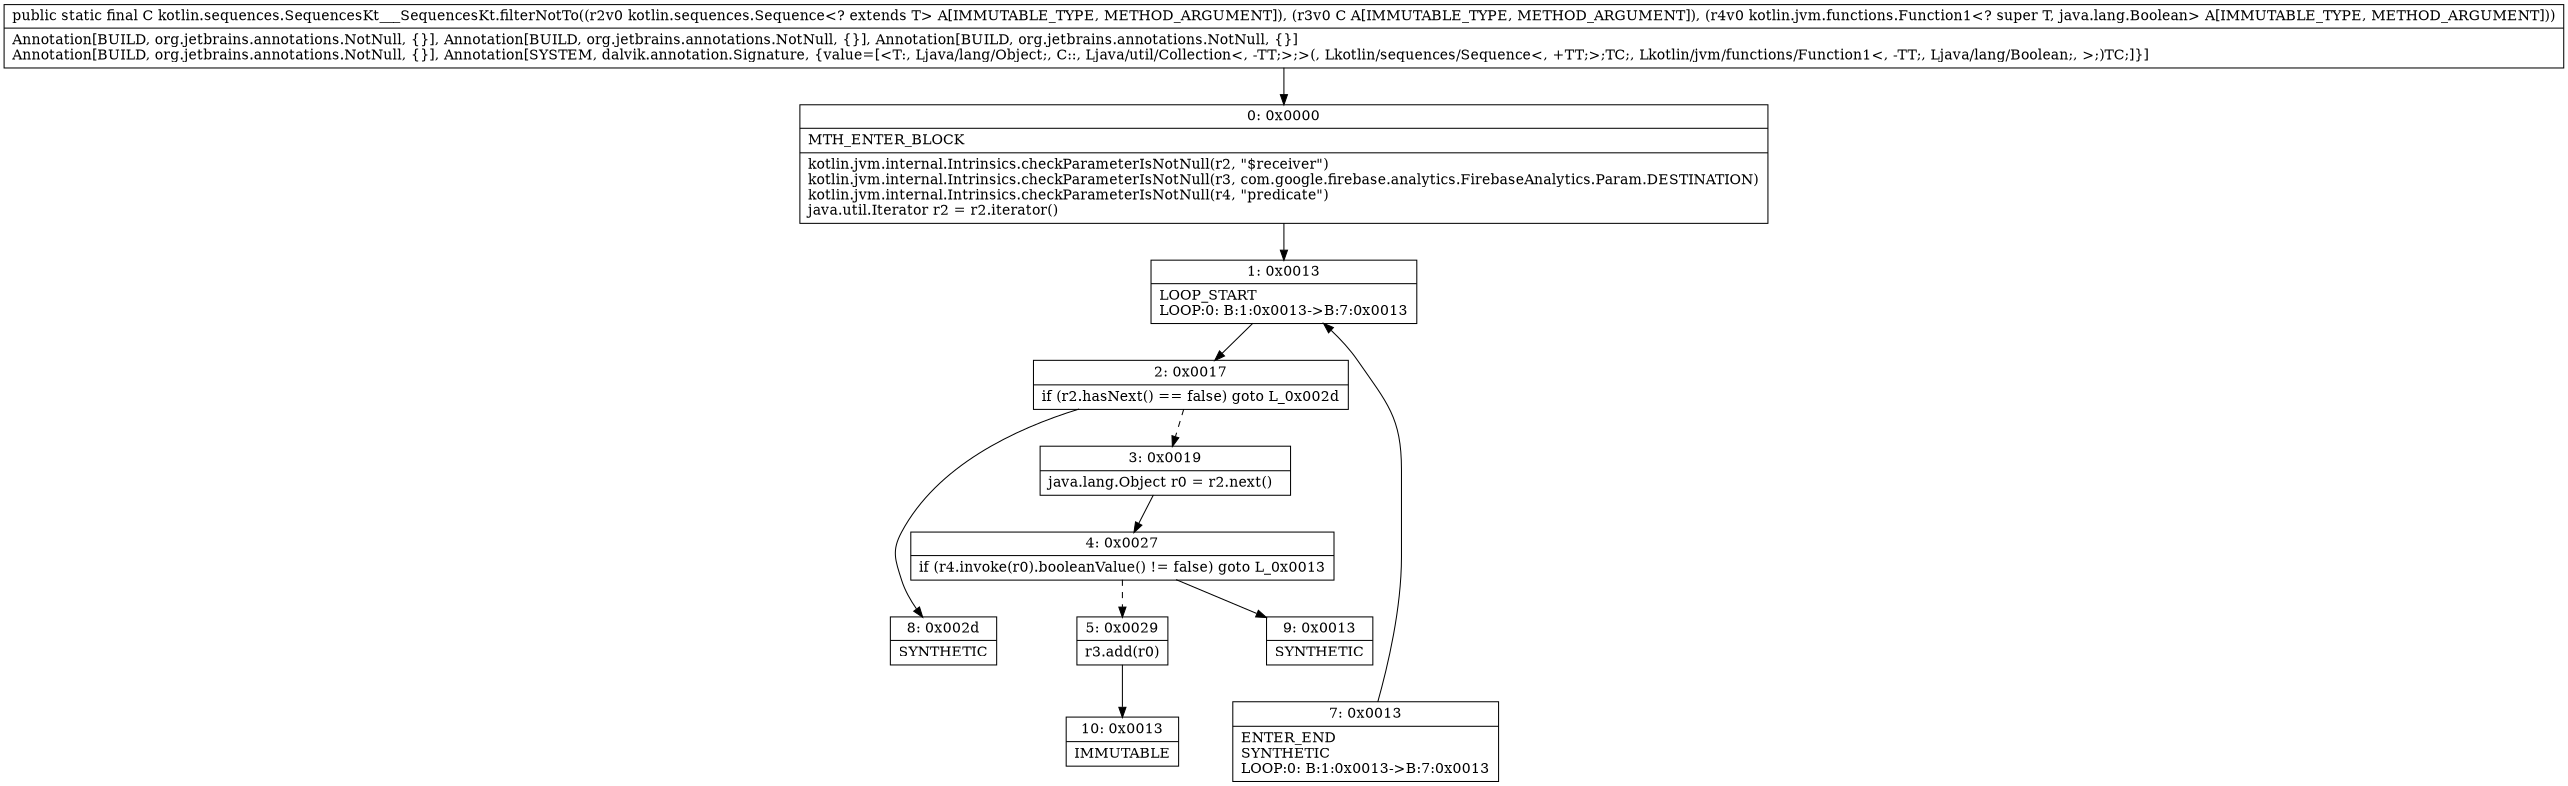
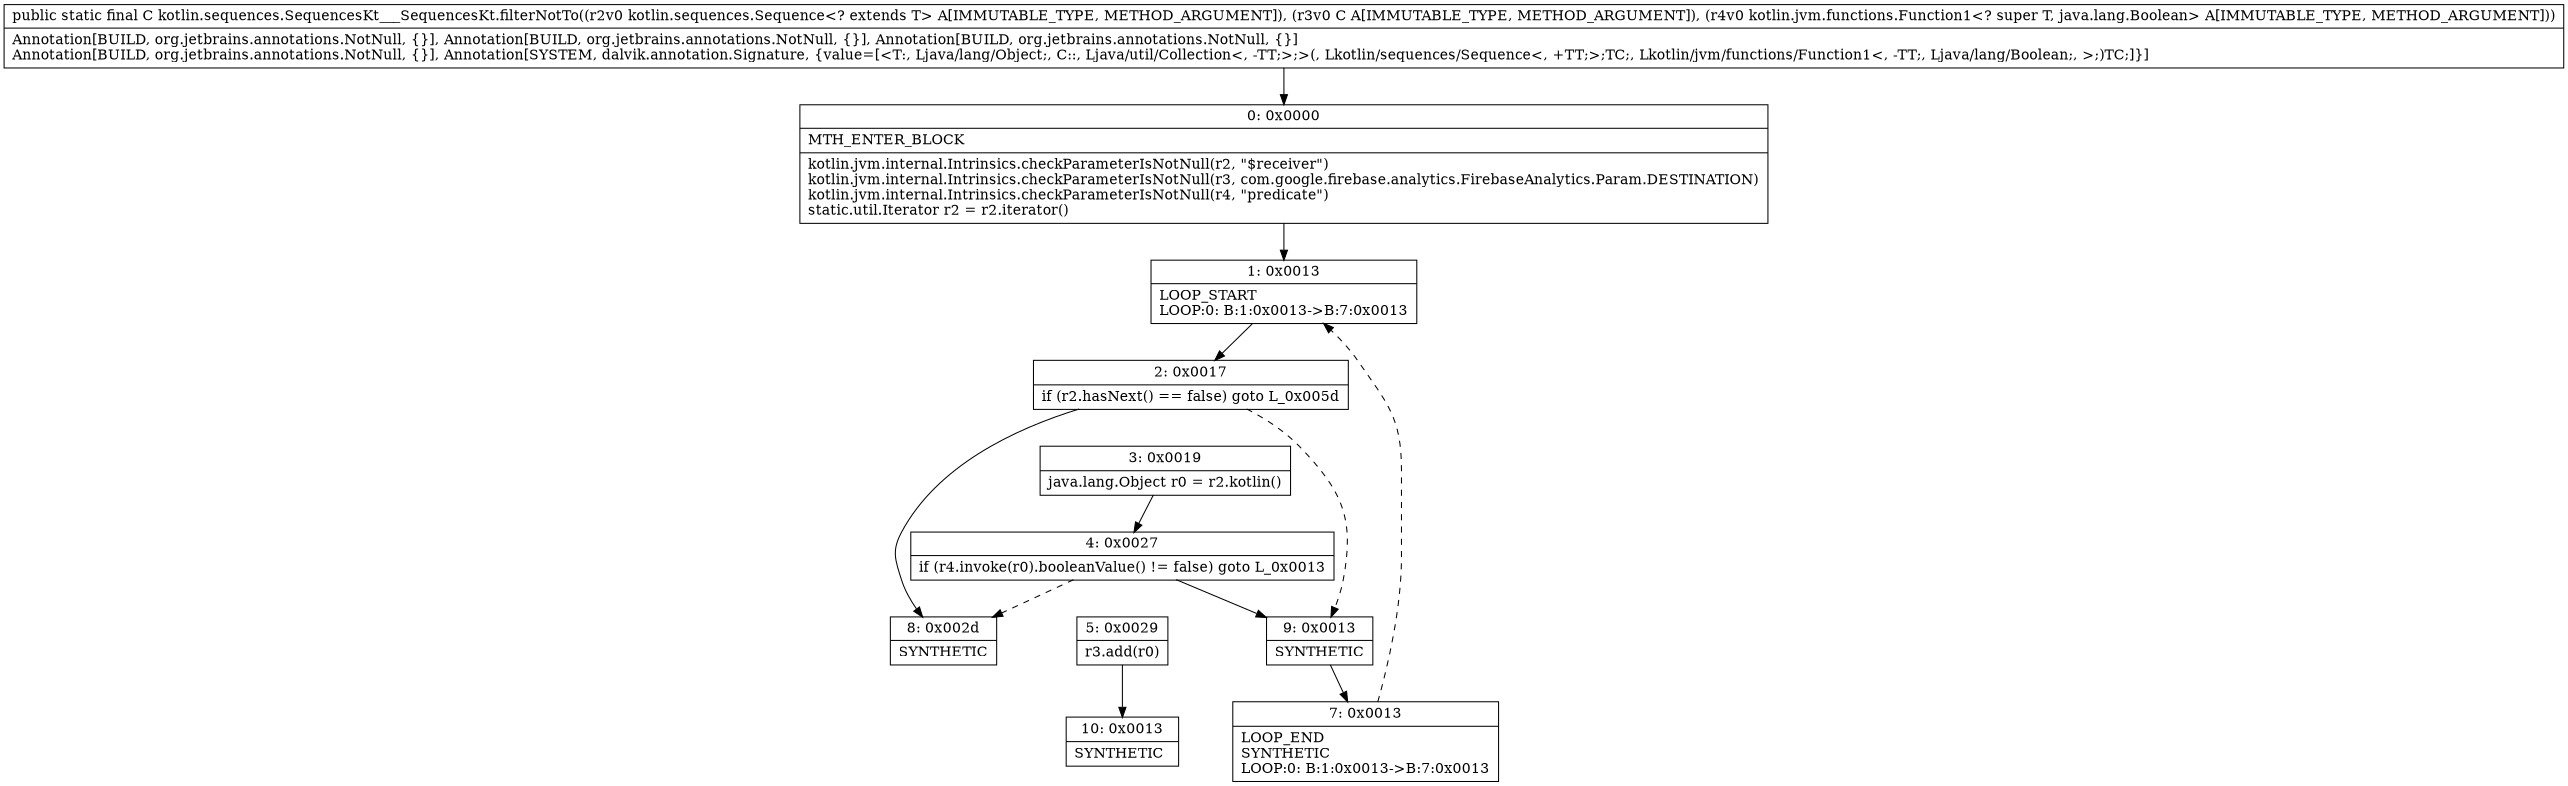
node "0: 0x0000": text "java.util.Iterator r2 = r2.iterator()" -> "static.util.Iterator r2 = r2.iterator()"
node "2: 0x0017": text "if (r2.hasNext() == false) goto L_0x002d" -> "if (r2.hasNext() == false) goto L_0x005d"
edge "2: 0x0017" -> "3: 0x0019": now "2: 0x0017" -> "9: 0x0013"
node "3: 0x0019": text "java.lang.Object r0 = r2.next()" -> "java.lang.Object r0 = r2.kotlin()"
edge "7: 0x0013" -> "1: 0x0013": style solid -> dashed
edge "4: 0x0027" -> "5: 0x0029": now "4: 0x0027" -> "8: 0x002d"
edge "9: 0x0013" -> "7: 0x0013": added
node "7: 0x0013": text "ENTER_END" -> "LOOP_END"
node "10: 0x0013": text "IMMUTABLE" -> "SYNTHETIC"
